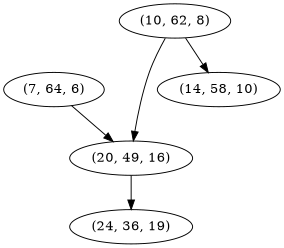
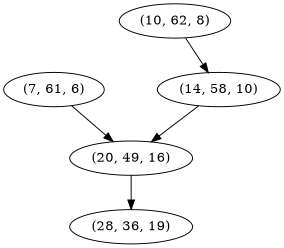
edge "(10, 62, 8)" -> "(20, 49, 16)": now "(14, 58, 10)" -> "(20, 49, 16)"
node "(7, 64, 6)": label "(7, 64, 6)" -> "(7, 61, 6)"
node "(24, 36, 19)": label "(24, 36, 19)" -> "(28, 36, 19)"
